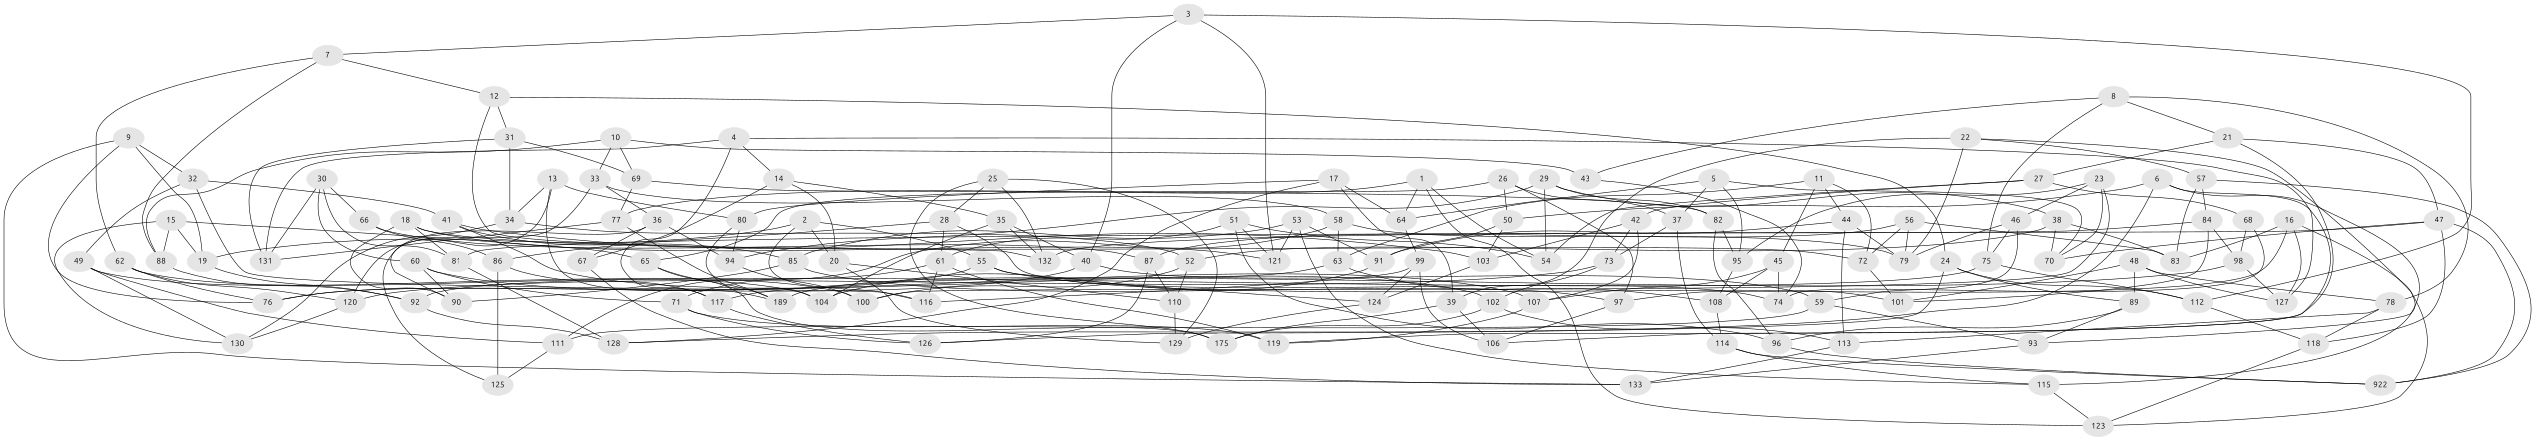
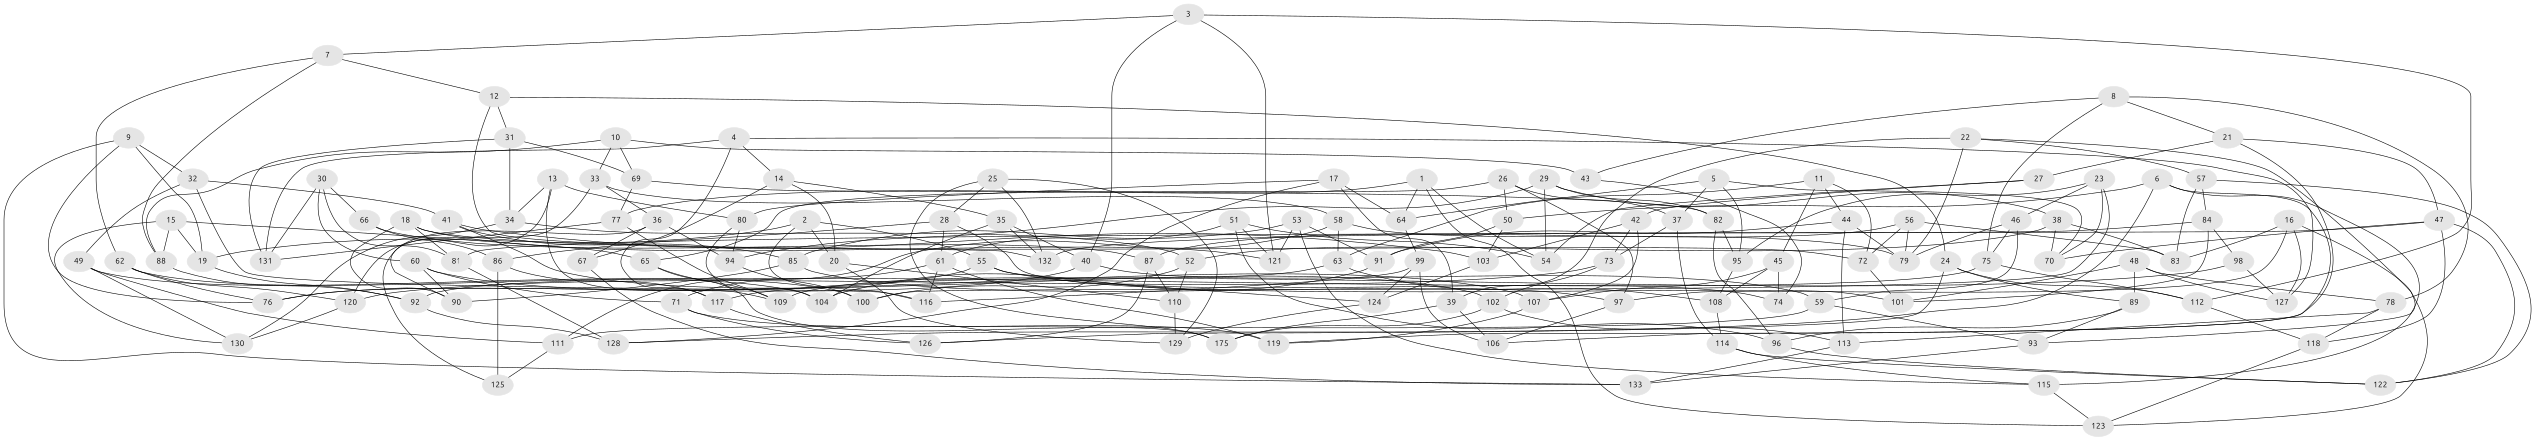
node "68": removed
node "189": label "189" -> "109"
node "922": label "922" -> "122"
